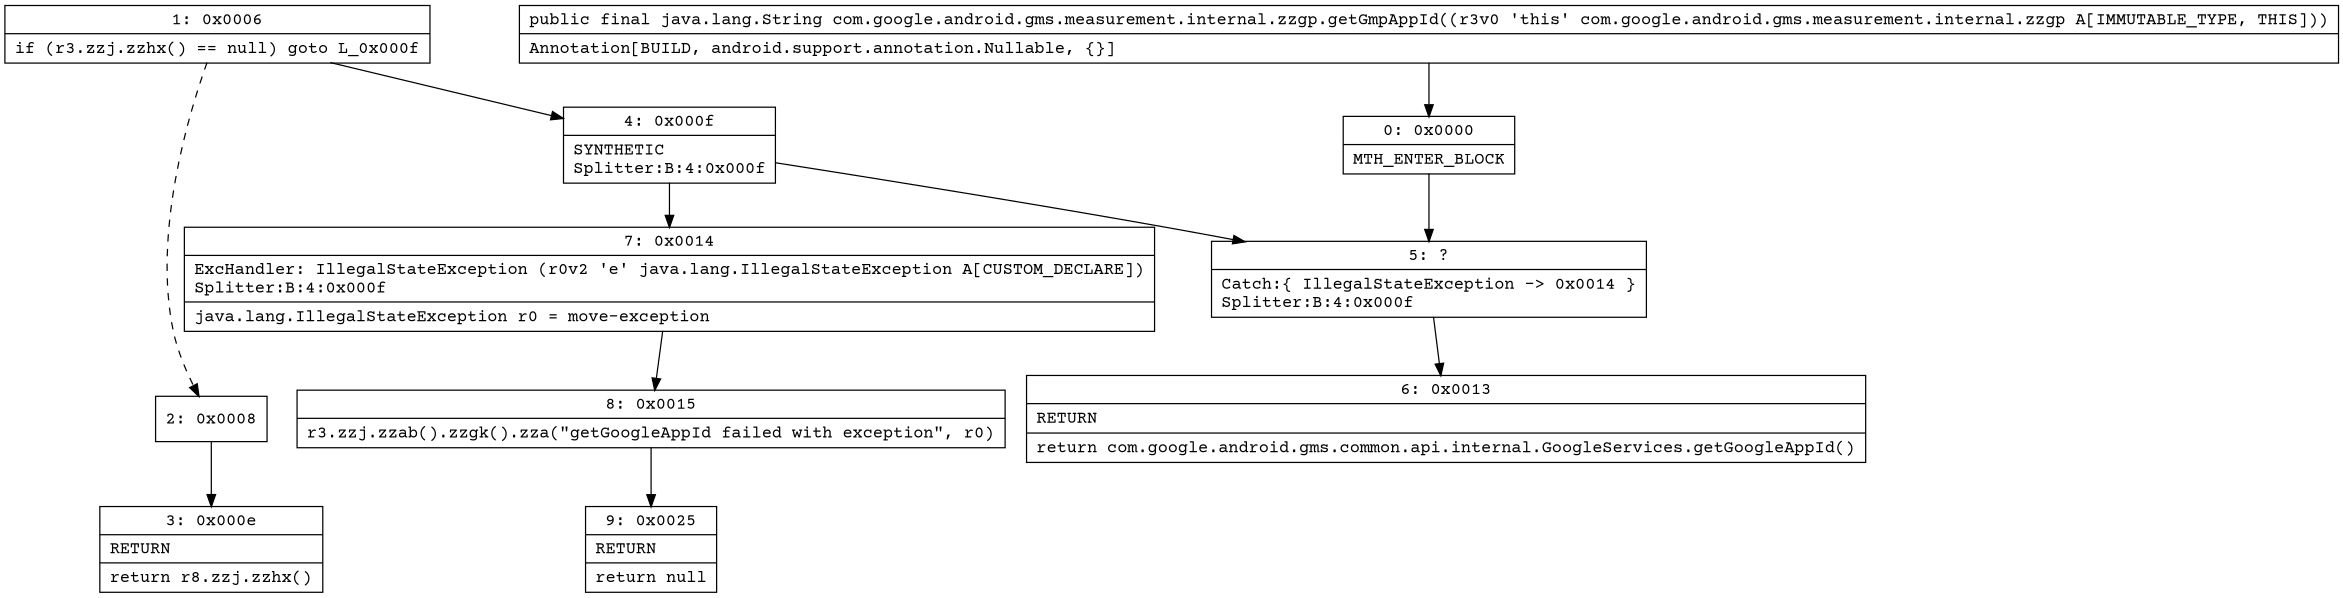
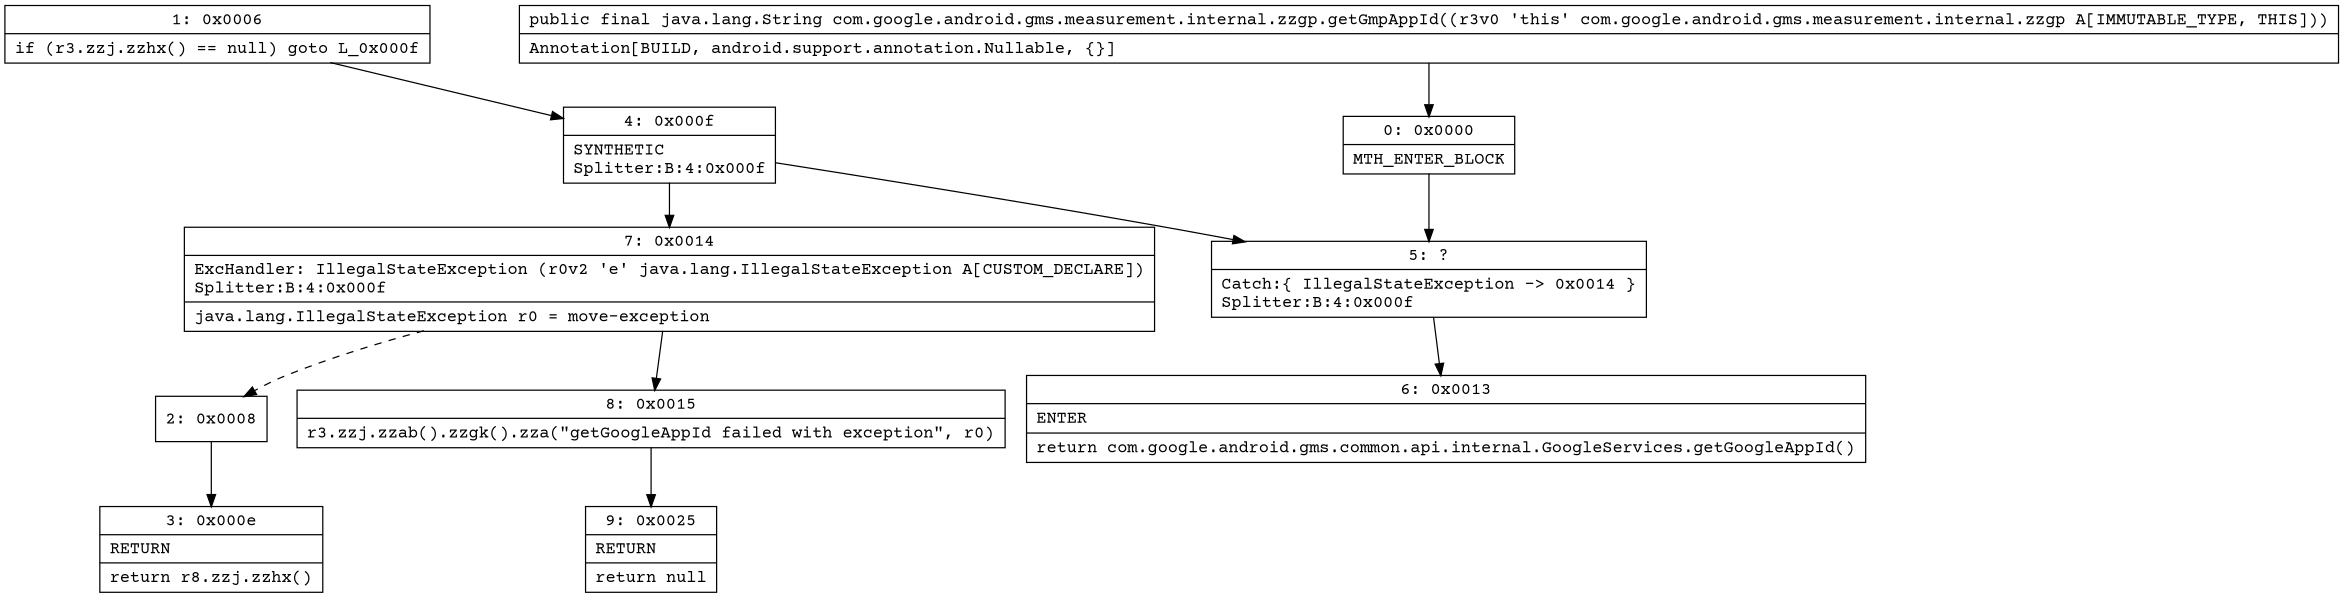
edge "1: 0x0006" -> "2: 0x0008": now "7: 0x0014" -> "2: 0x0008"
node "6: 0x0013": text "RETURN" -> "ENTER"
